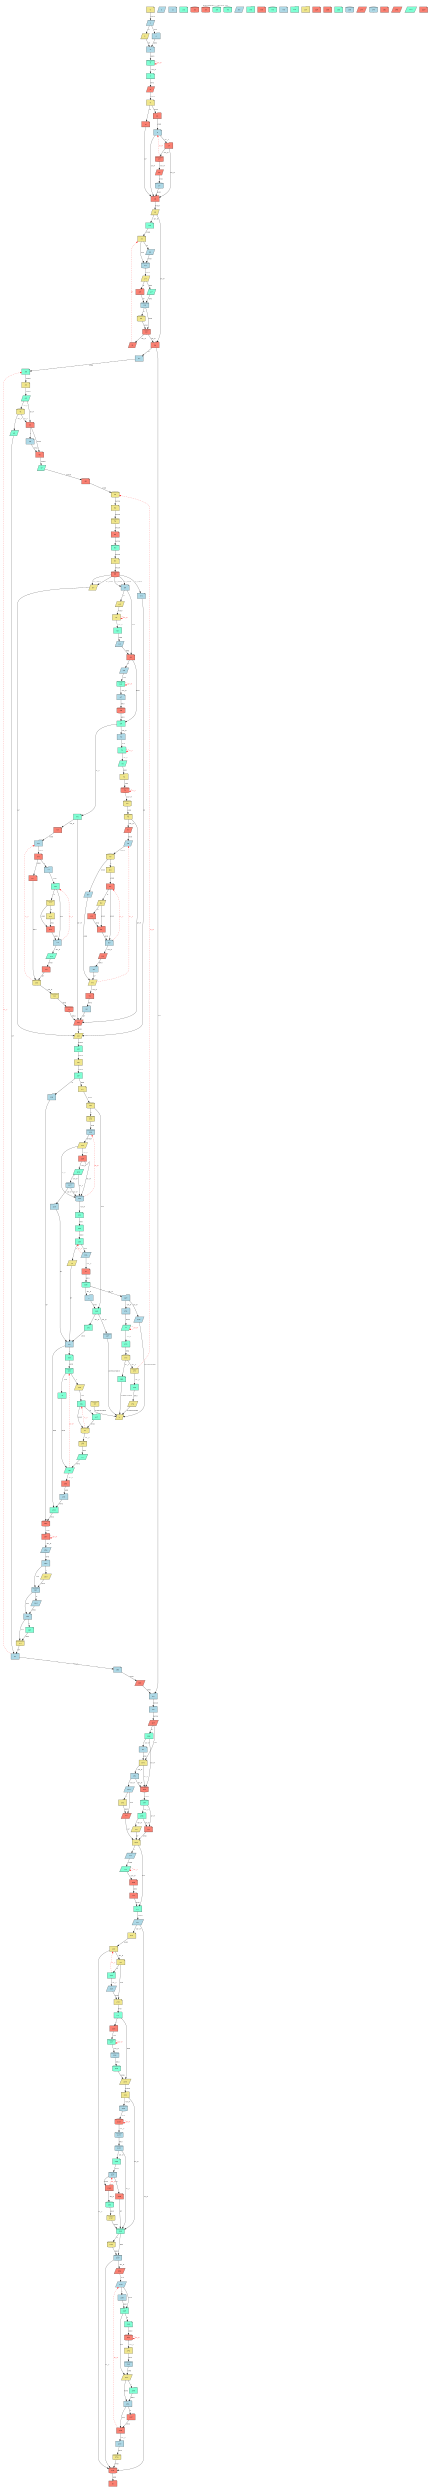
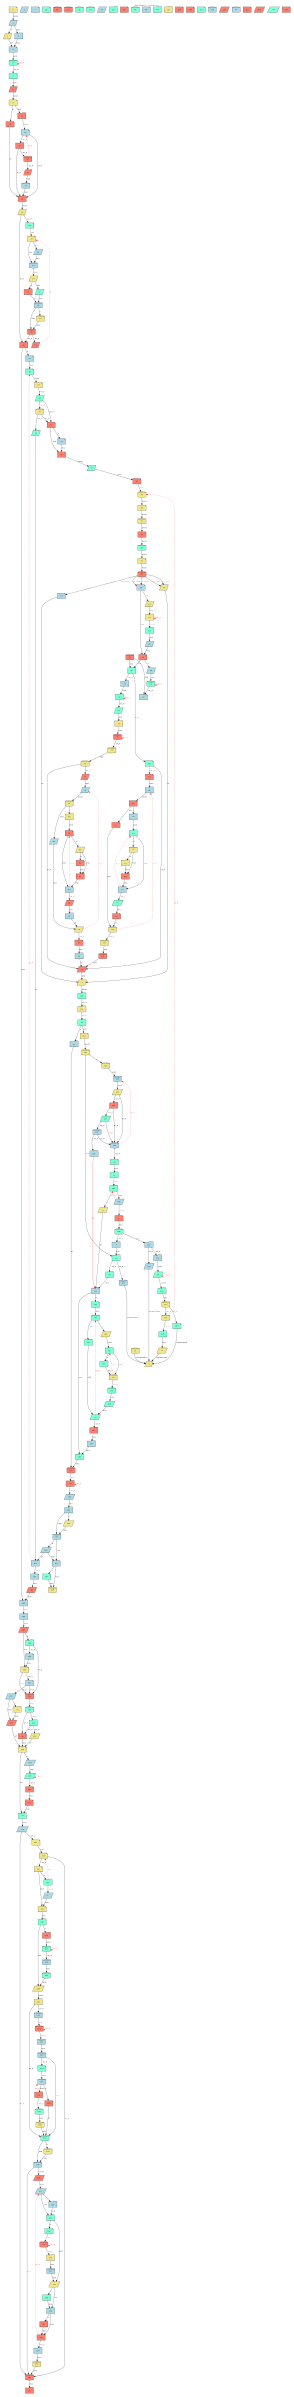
edge "67" -> "68": reversed
edge "128" -> "142": color black -> red
node "149": fillcolor khaki -> aquamarine
edge "165" -> "182": now "162" -> "182"
